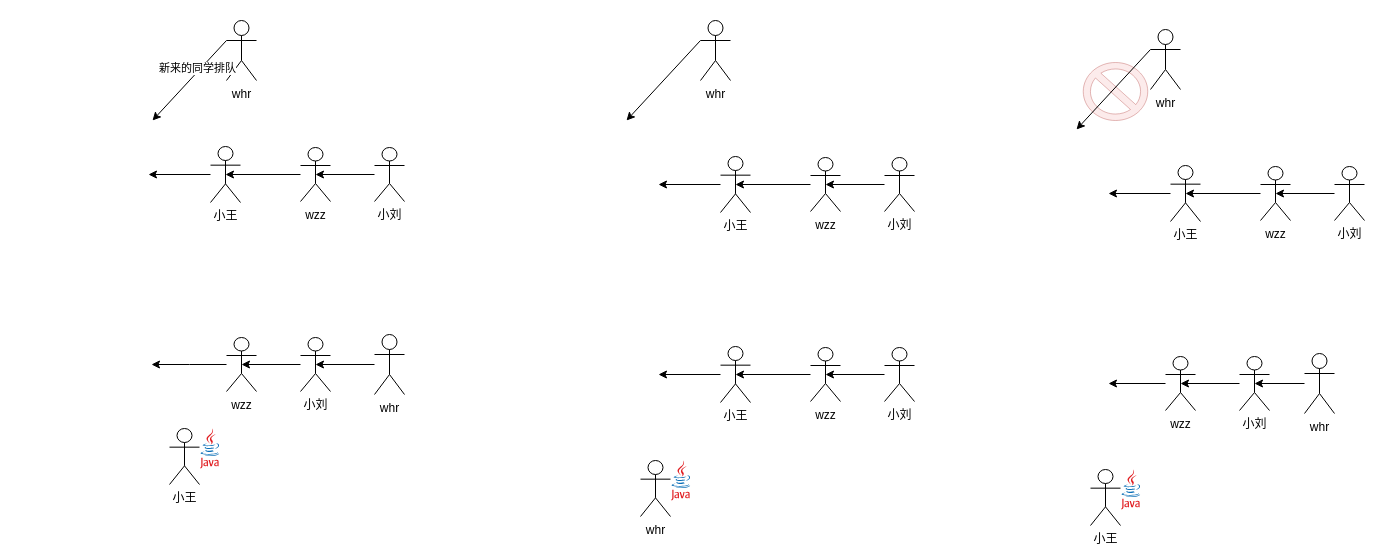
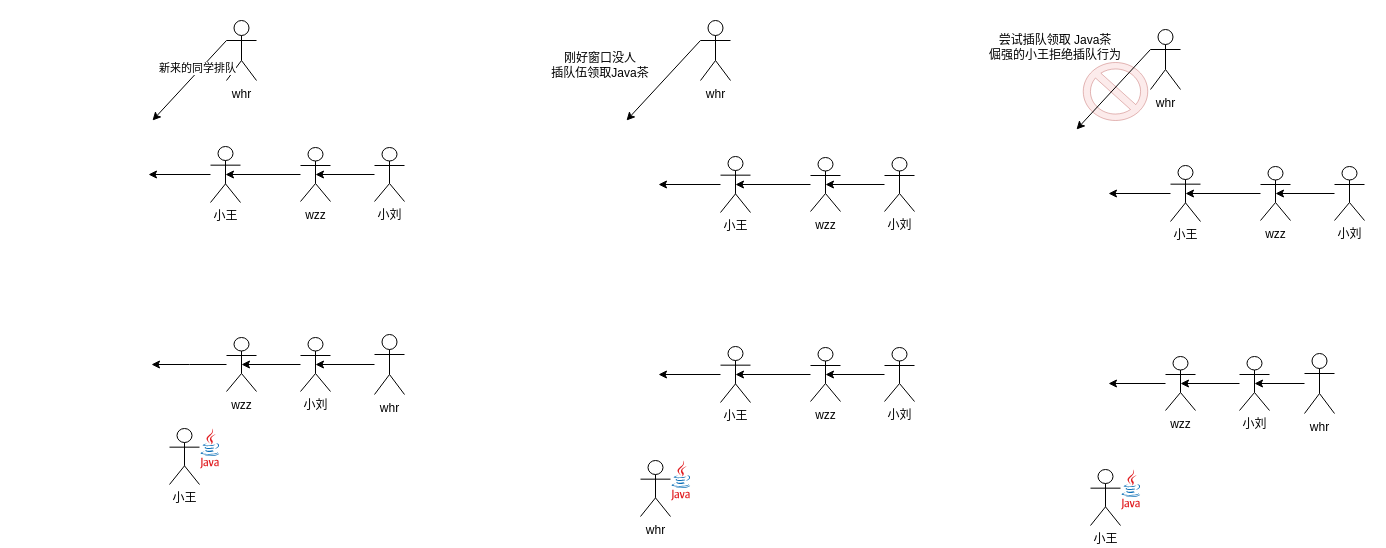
node "尝试插队领取 Java茶 倔强的小王拒绝插队行为": added
node "刚好窗口没人 插队伍领取Java茶": added
